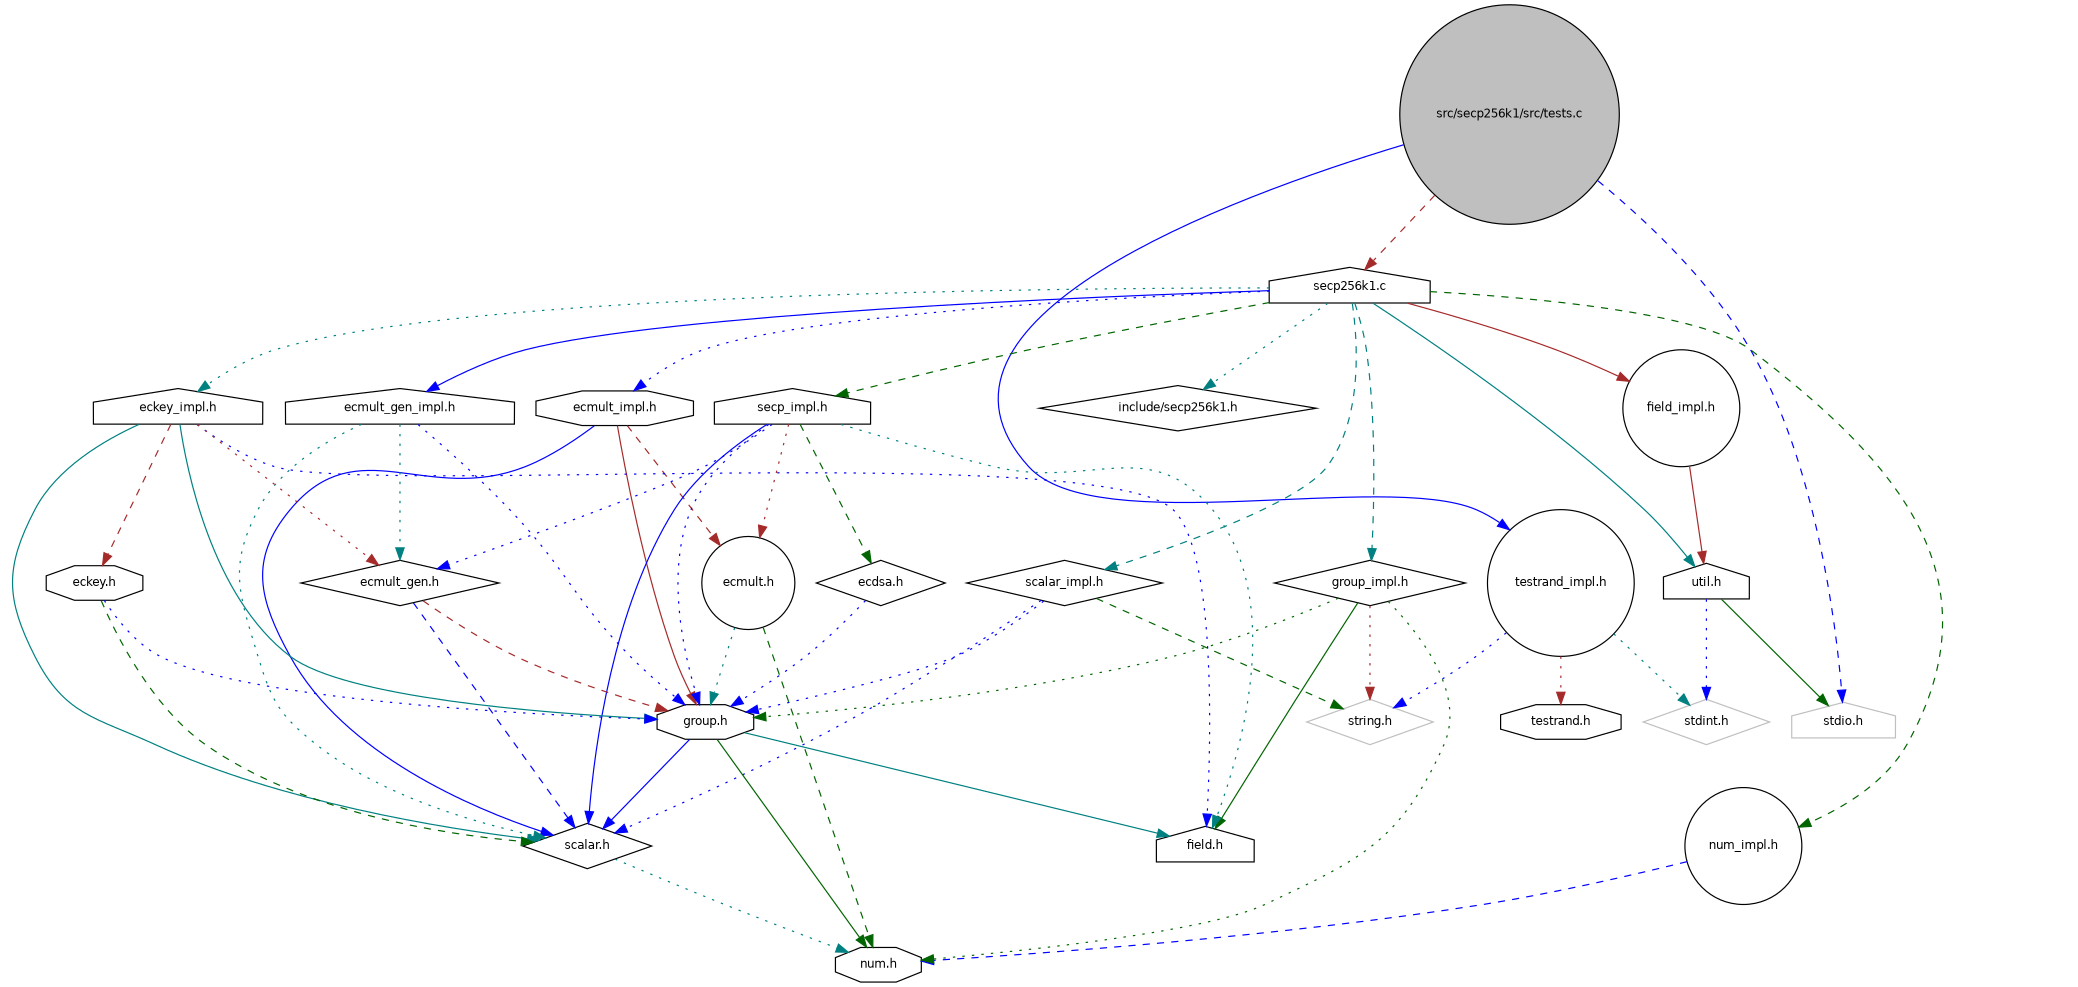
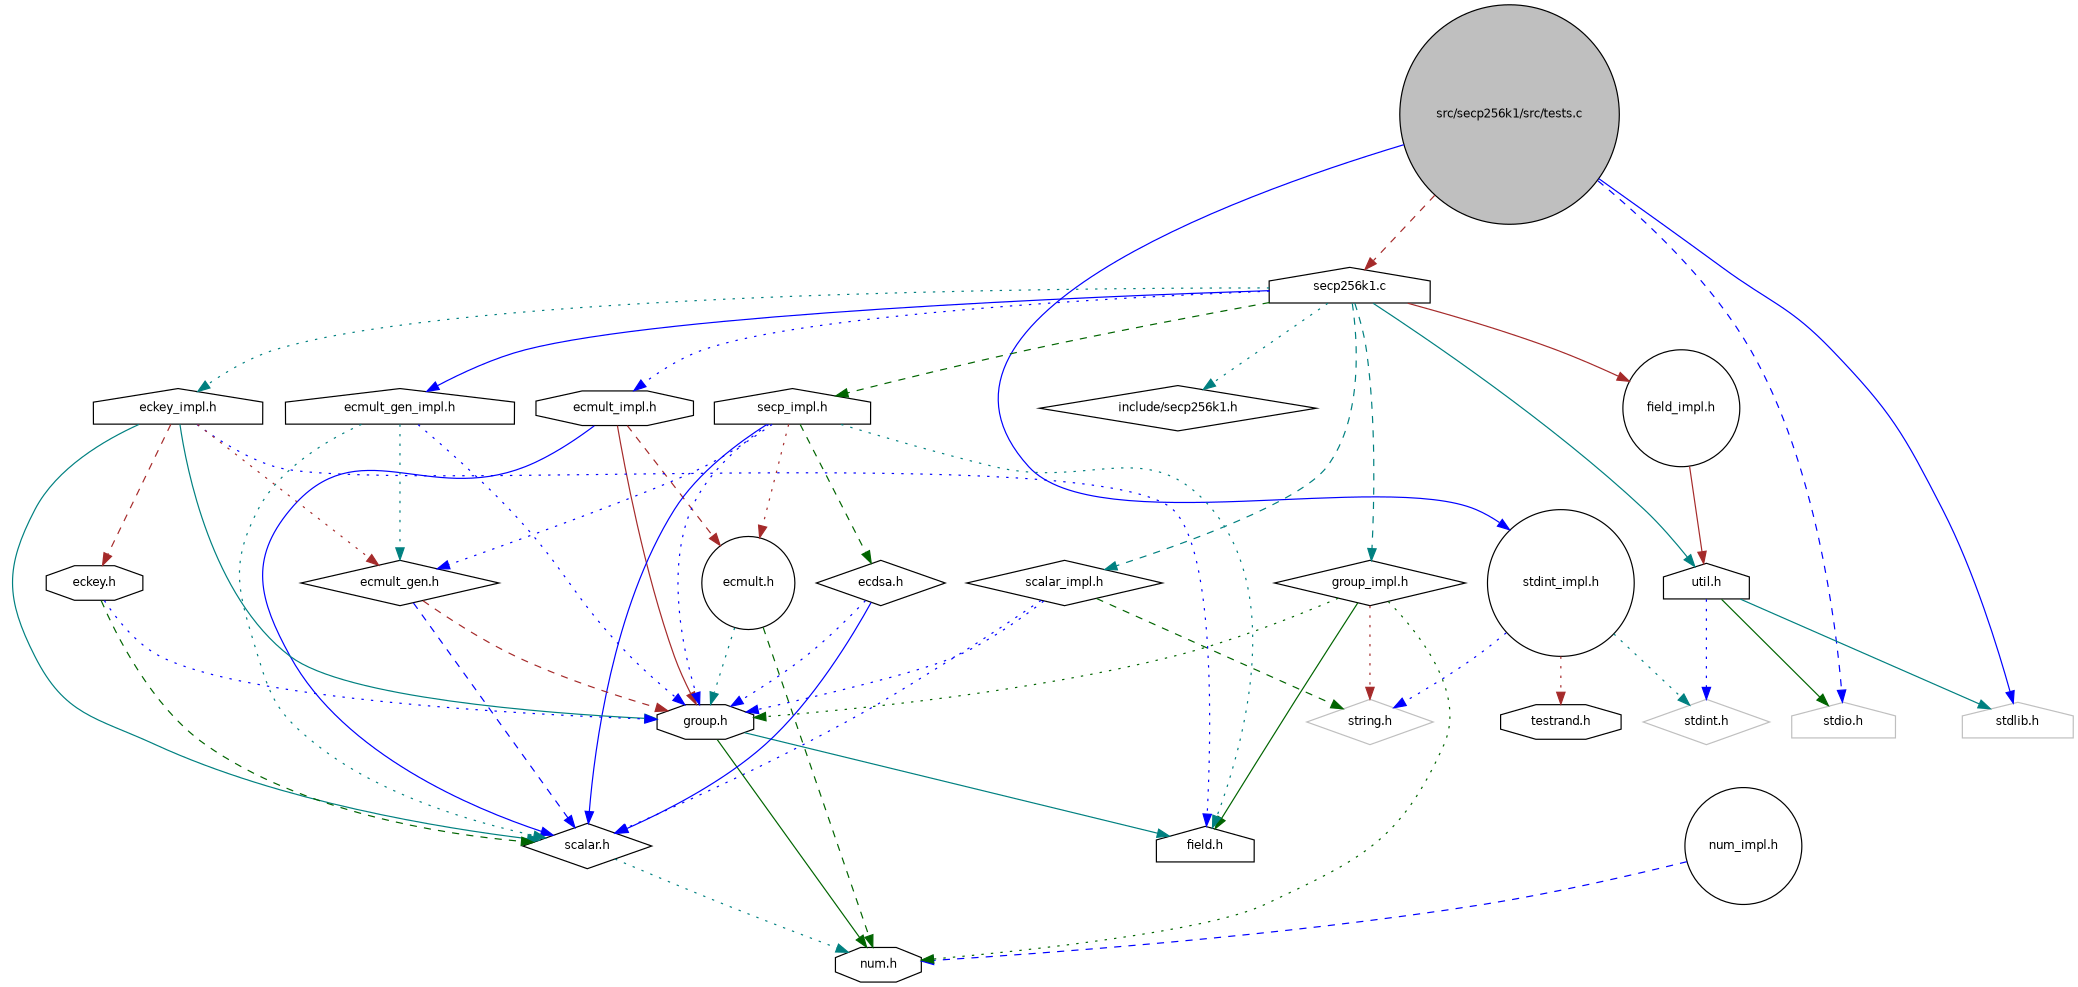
edge "secp256k1.c" -> "num_impl.h": removed
node "testrand_impl.h": label "testrand_impl.h" -> "stdint_impl.h"
node "stdlib.h": added
edge "group.h" -> "scalar.h": now "ecdsa.h" -> "scalar.h"
